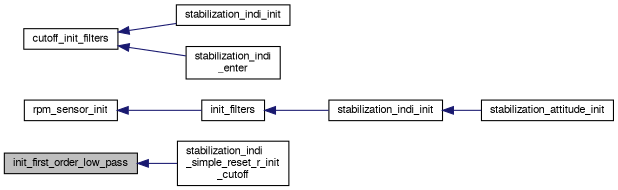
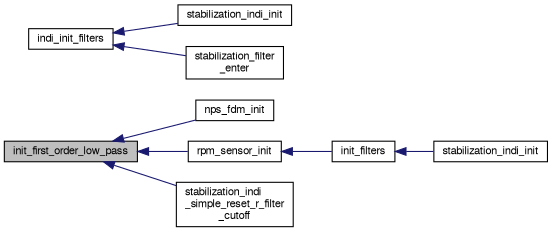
node "cutoff_init_filters": label "cutoff_init_filters" -> "indi_init_filters"
node "stabilization_indi _enter": label "stabilization_indi _enter" -> "stabilization_filter _enter"
node "nps_fdm_init": added
node "stabilization_attitude_init": removed
edge "rpm_sensor_init" -> "init_first_order_low_pass": added
node "stabilization_indi _simple_reset_r_init _cutoff": label "stabilization_indi _simple_reset_r_init _cutoff" -> "stabilization_indi _simple_reset_r_filter _cutoff"
